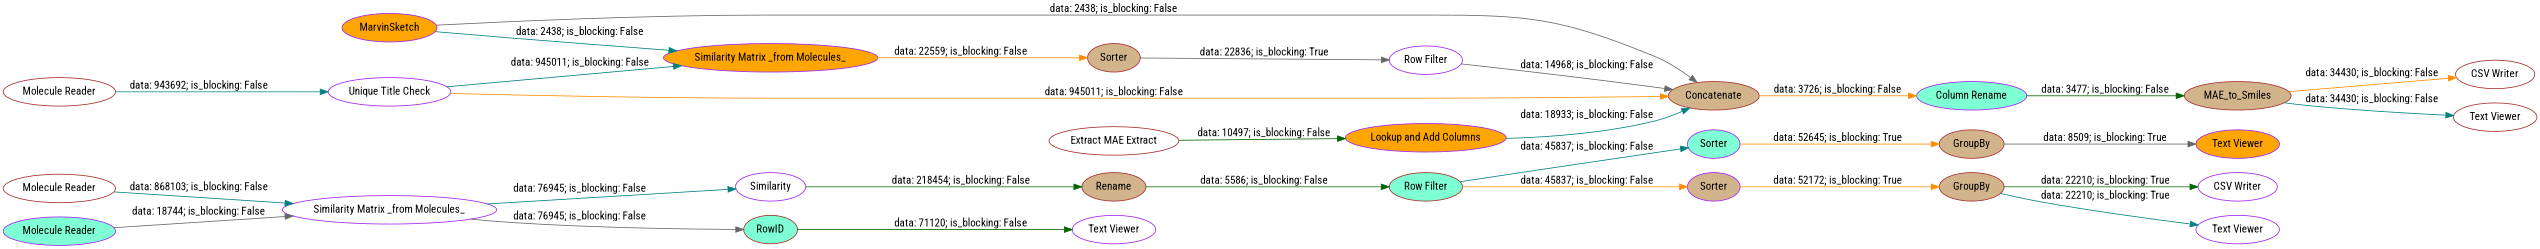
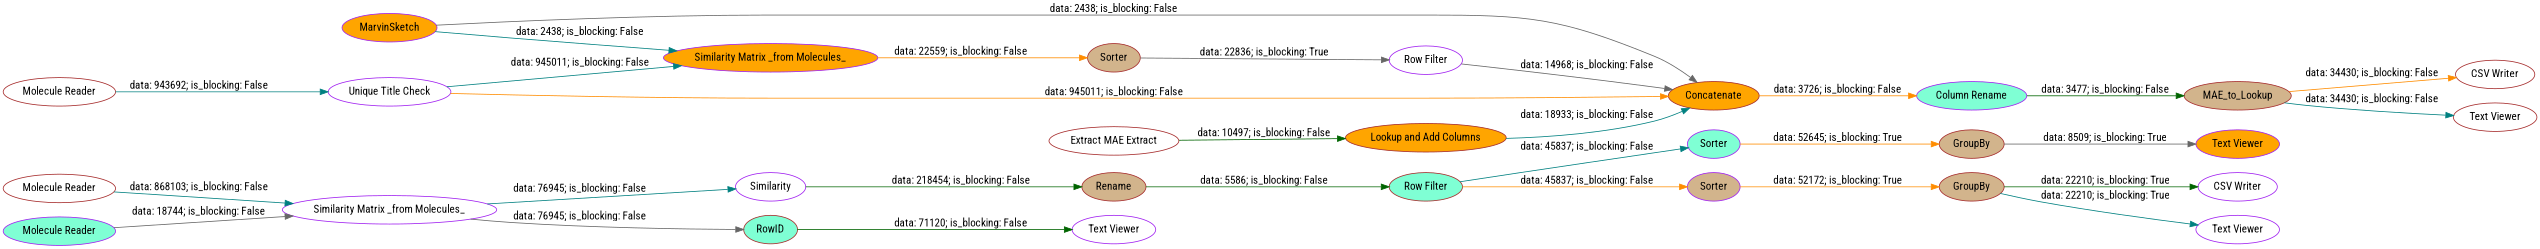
node "Concatenate": fillcolor tan -> orange
node "MAE_to_Smiles": label "MAE_to_Smiles" -> "MAE_to_Lookup"
node "Lookup and Add Columns": color purple -> brown
